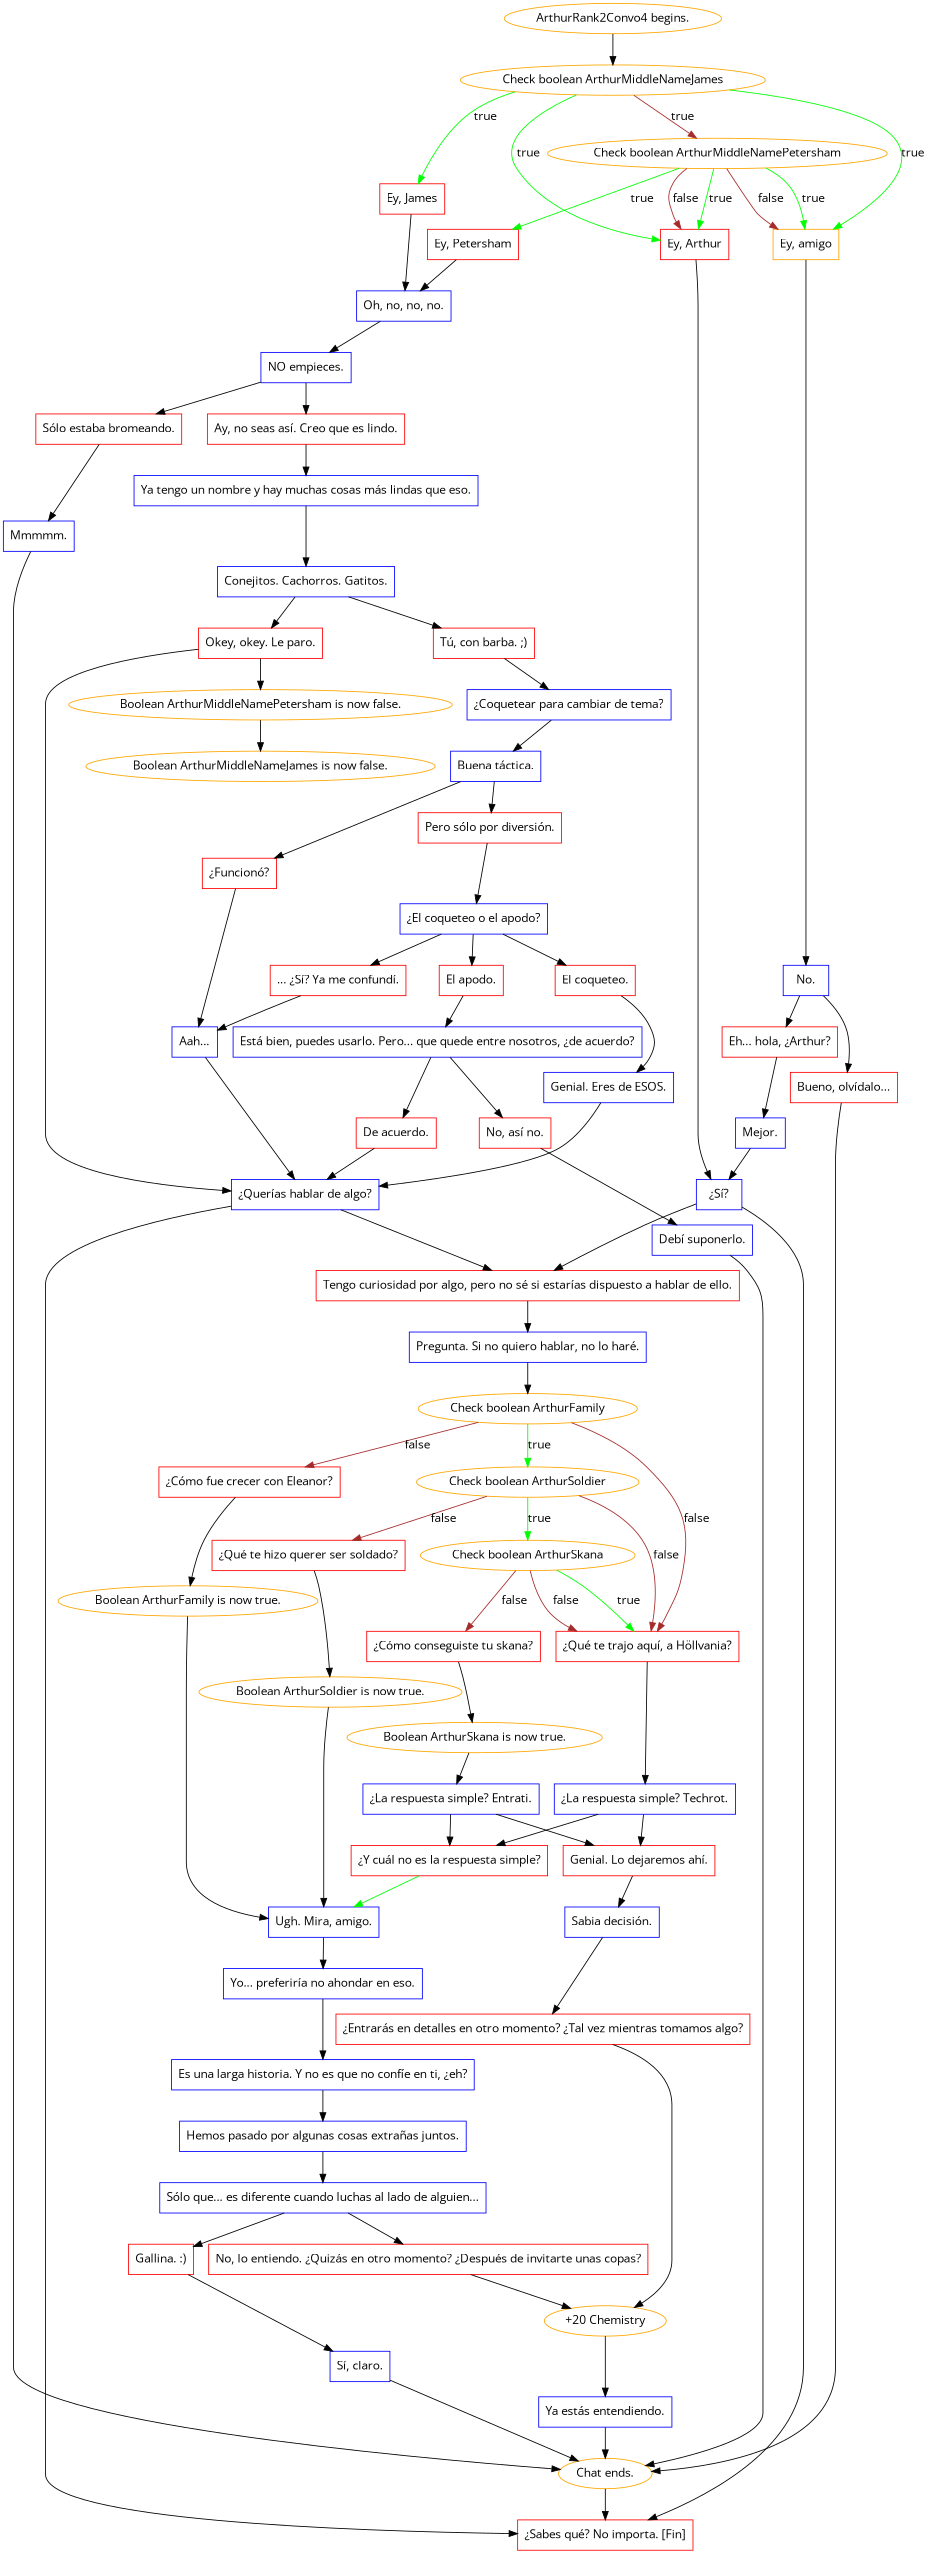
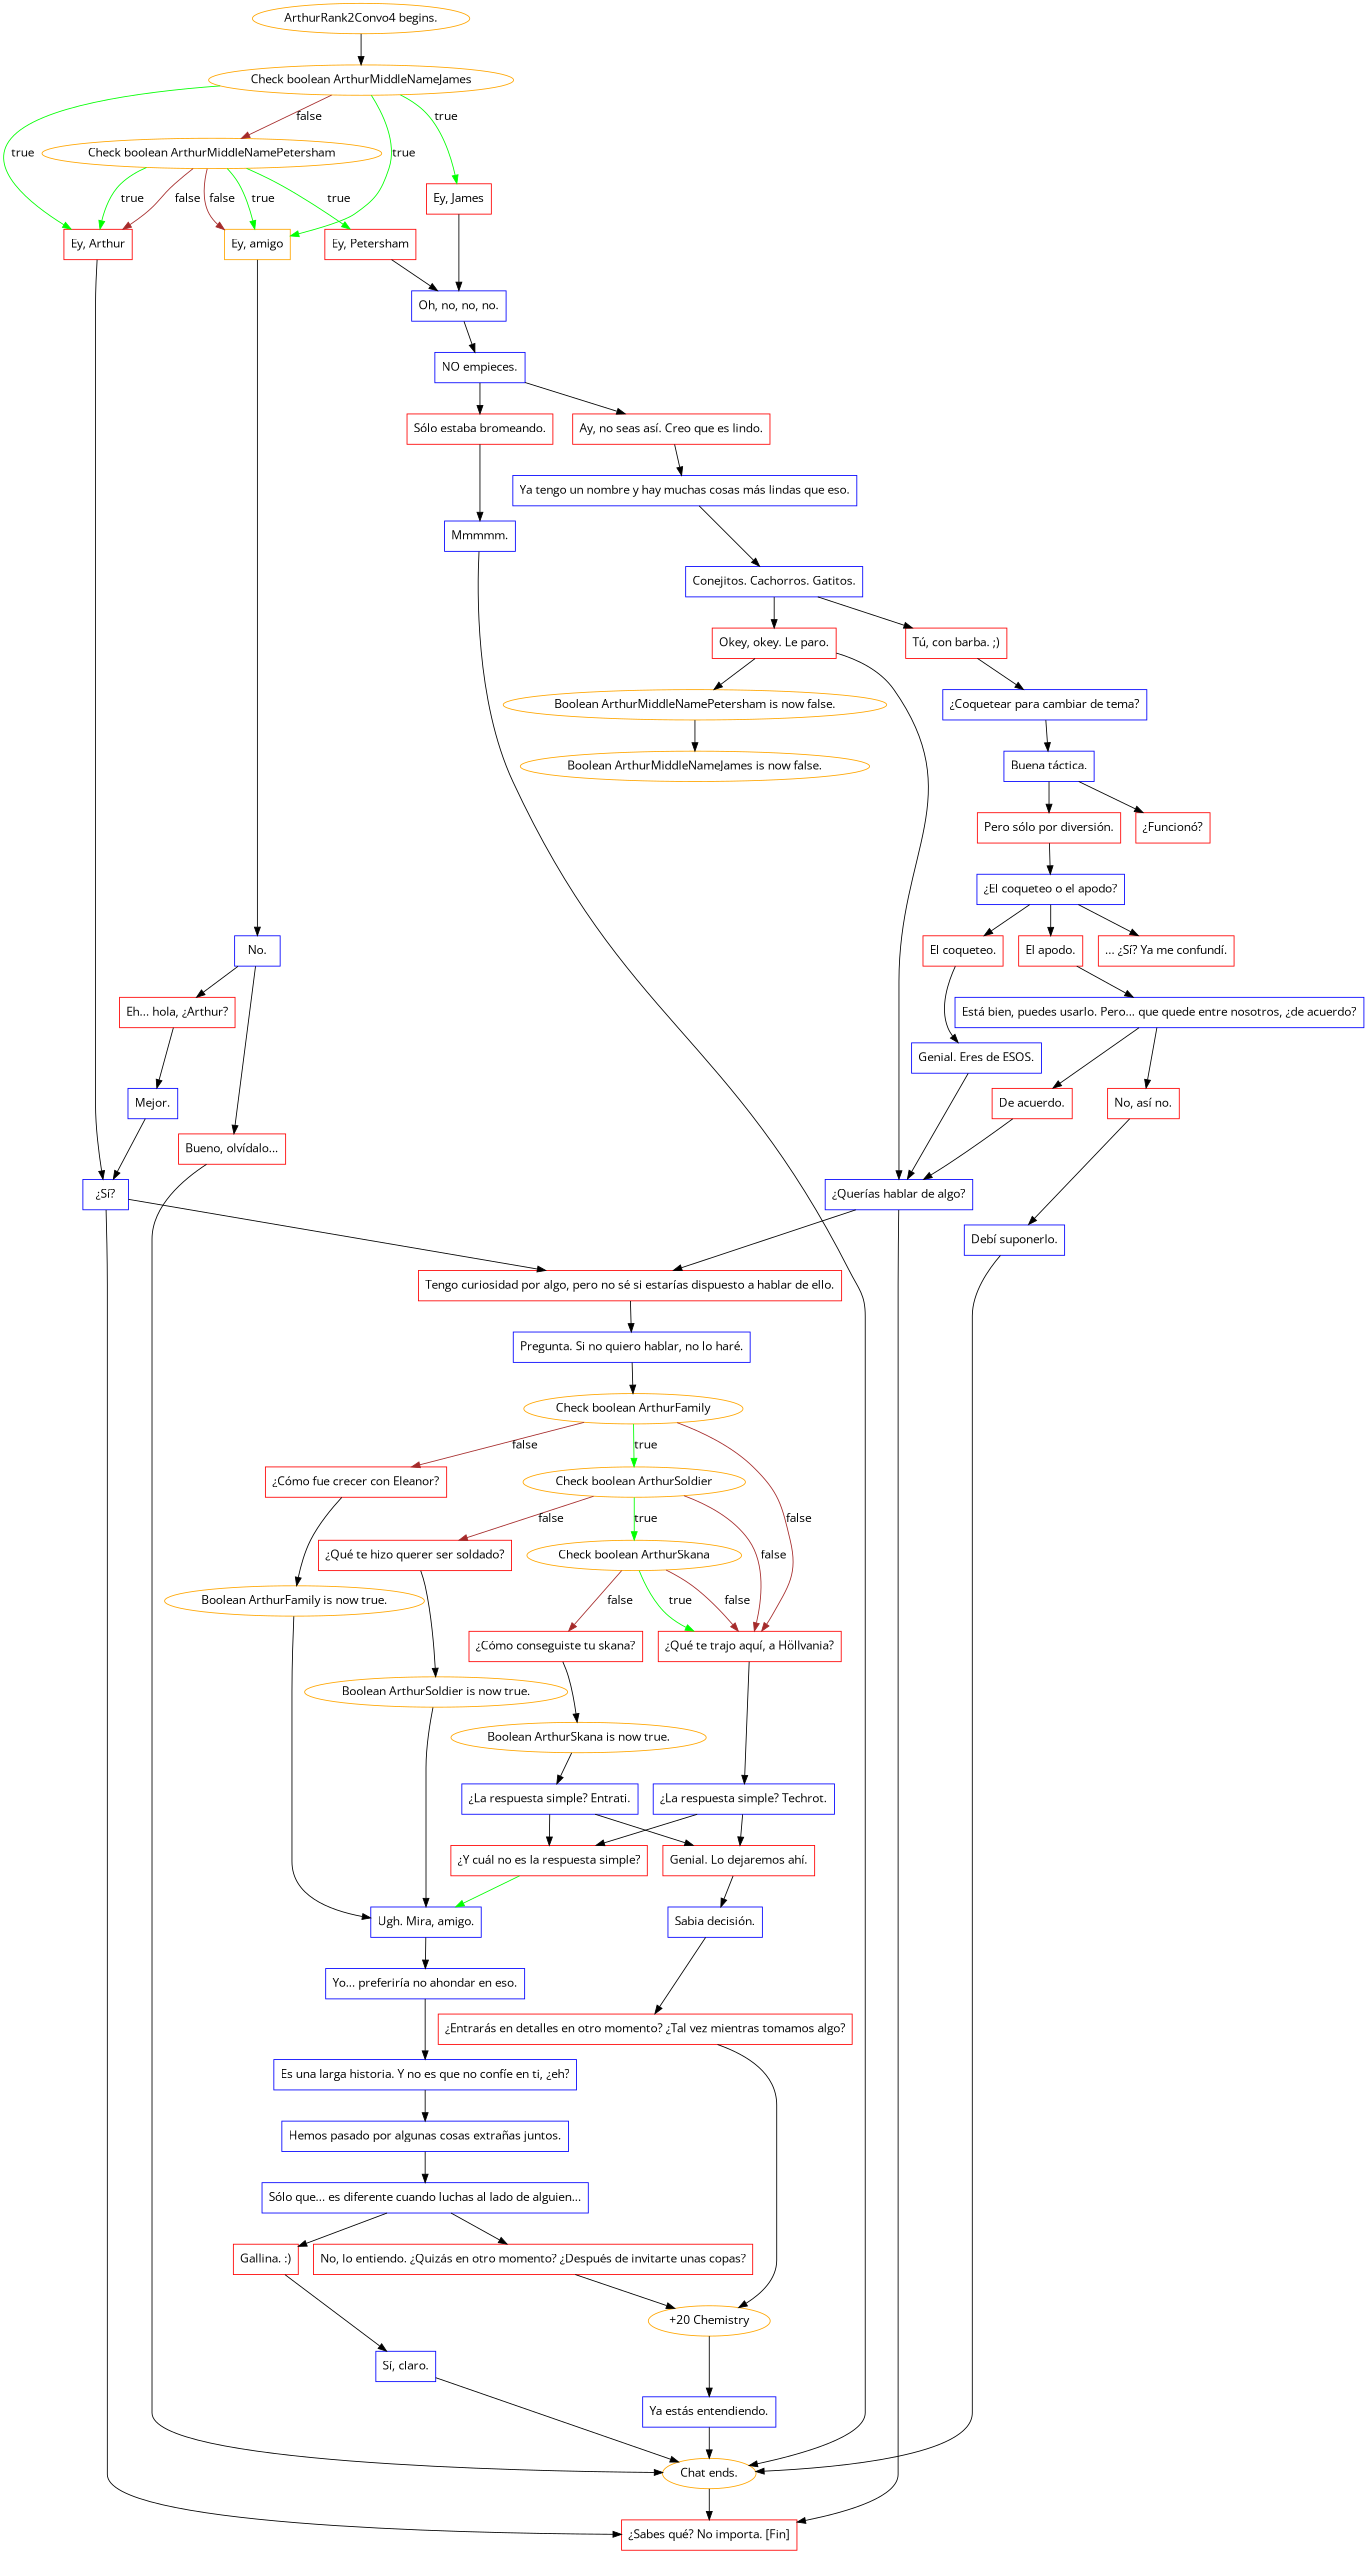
edge "Check boolean ArthurMiddleNameJames" -> "Check boolean ArthurMiddleNamePetersham": label "true" -> "false"
node "Aah...": removed
